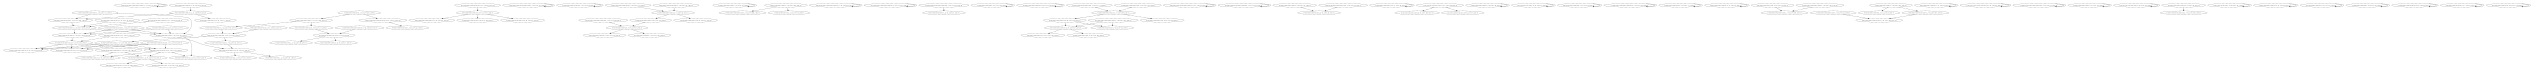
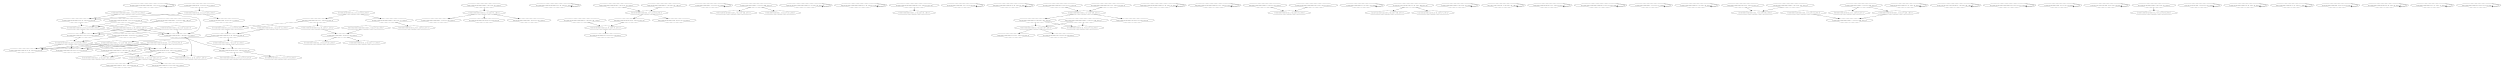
node "01000000000000100000001_7-30_COV:16_LEN:23": removed
node "00000000000000000000_10-30_COV:19_LEN:20": removed
